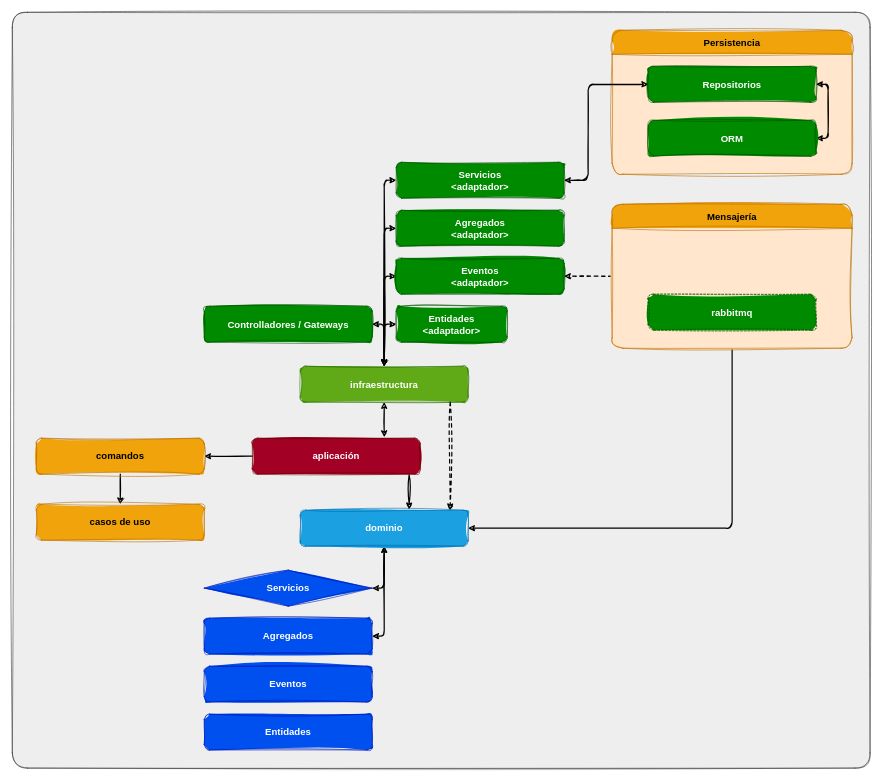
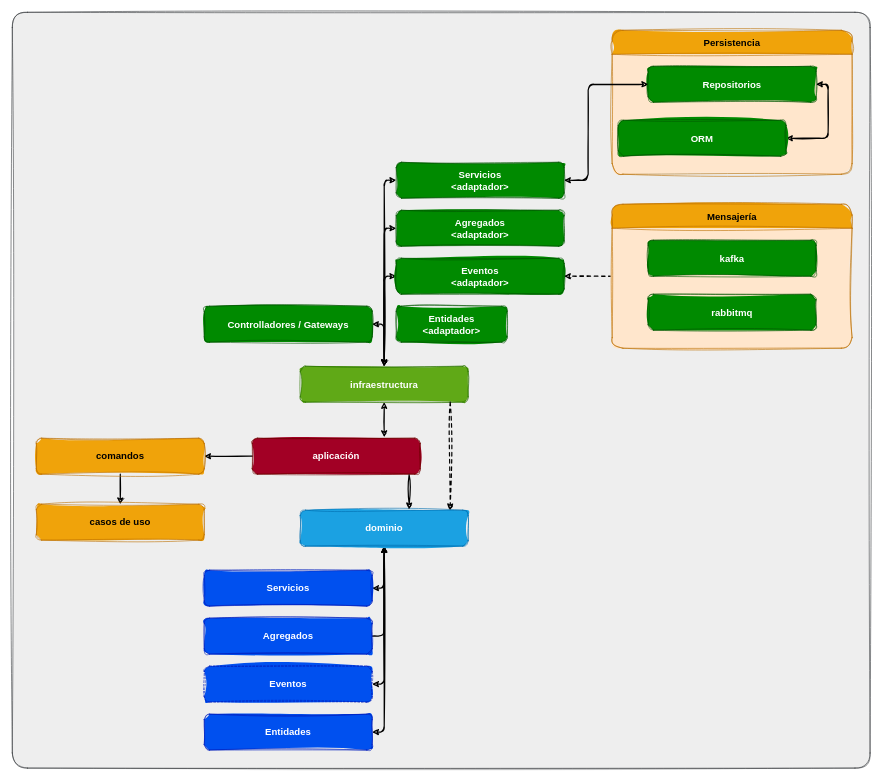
node "ORM": moved (732, 138) -> (702, 138)
node "kafka": added
node "rabbitmq": style dashed -> solid
edge "Entidades <adaptador>" -- "infraestructura": removed
edge "rabbitmq" -- "dominio": now "Entidades" -- "dominio"
node "Servicios": shape diamond -> rounded rectangle
edge "dominio" -- "Agregados": arrowhead classic -> none
node "Eventos": style solid -> dashed
edge "dominio" -- "Eventos": added
